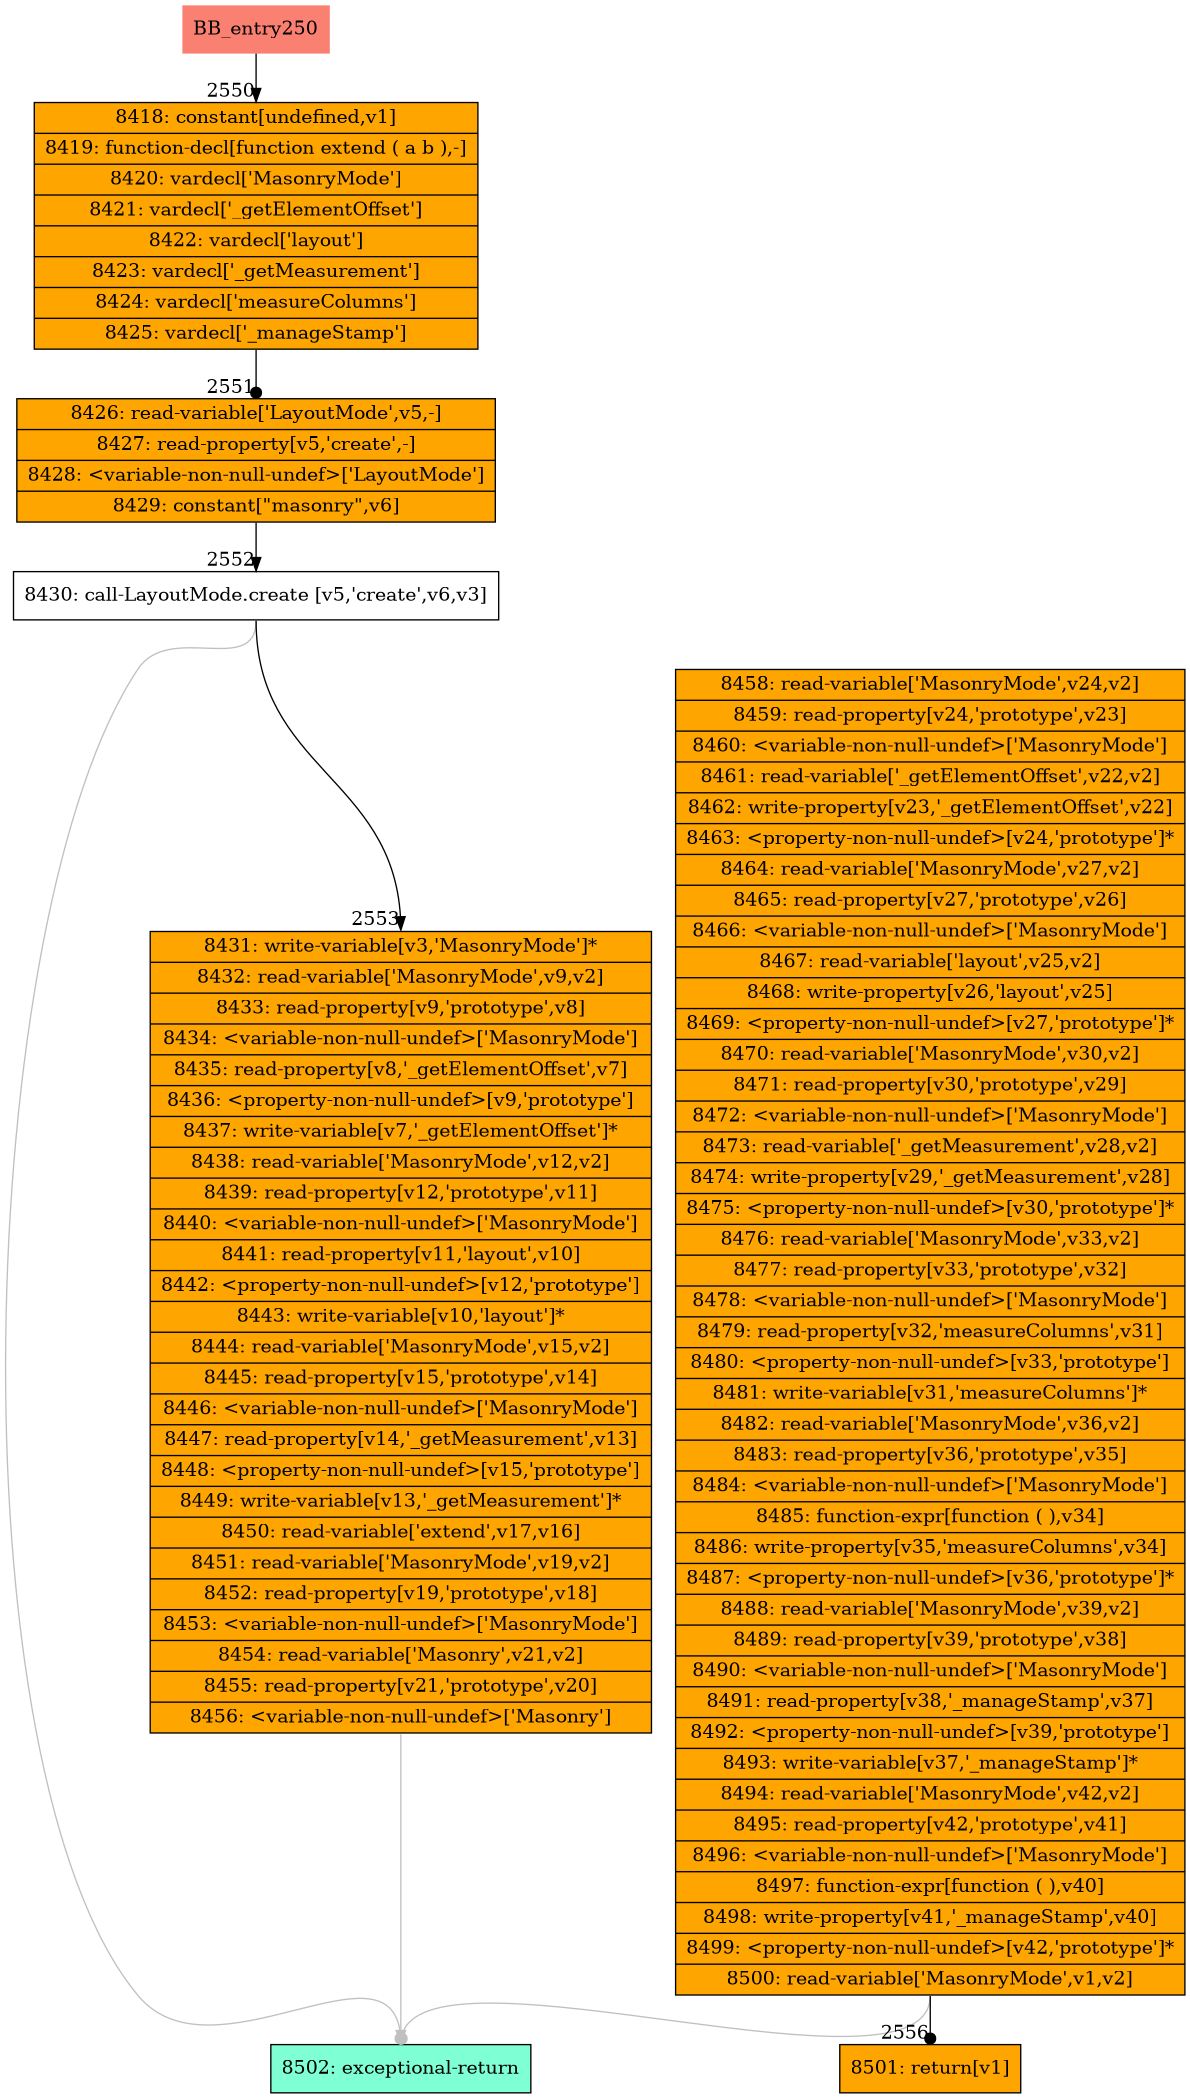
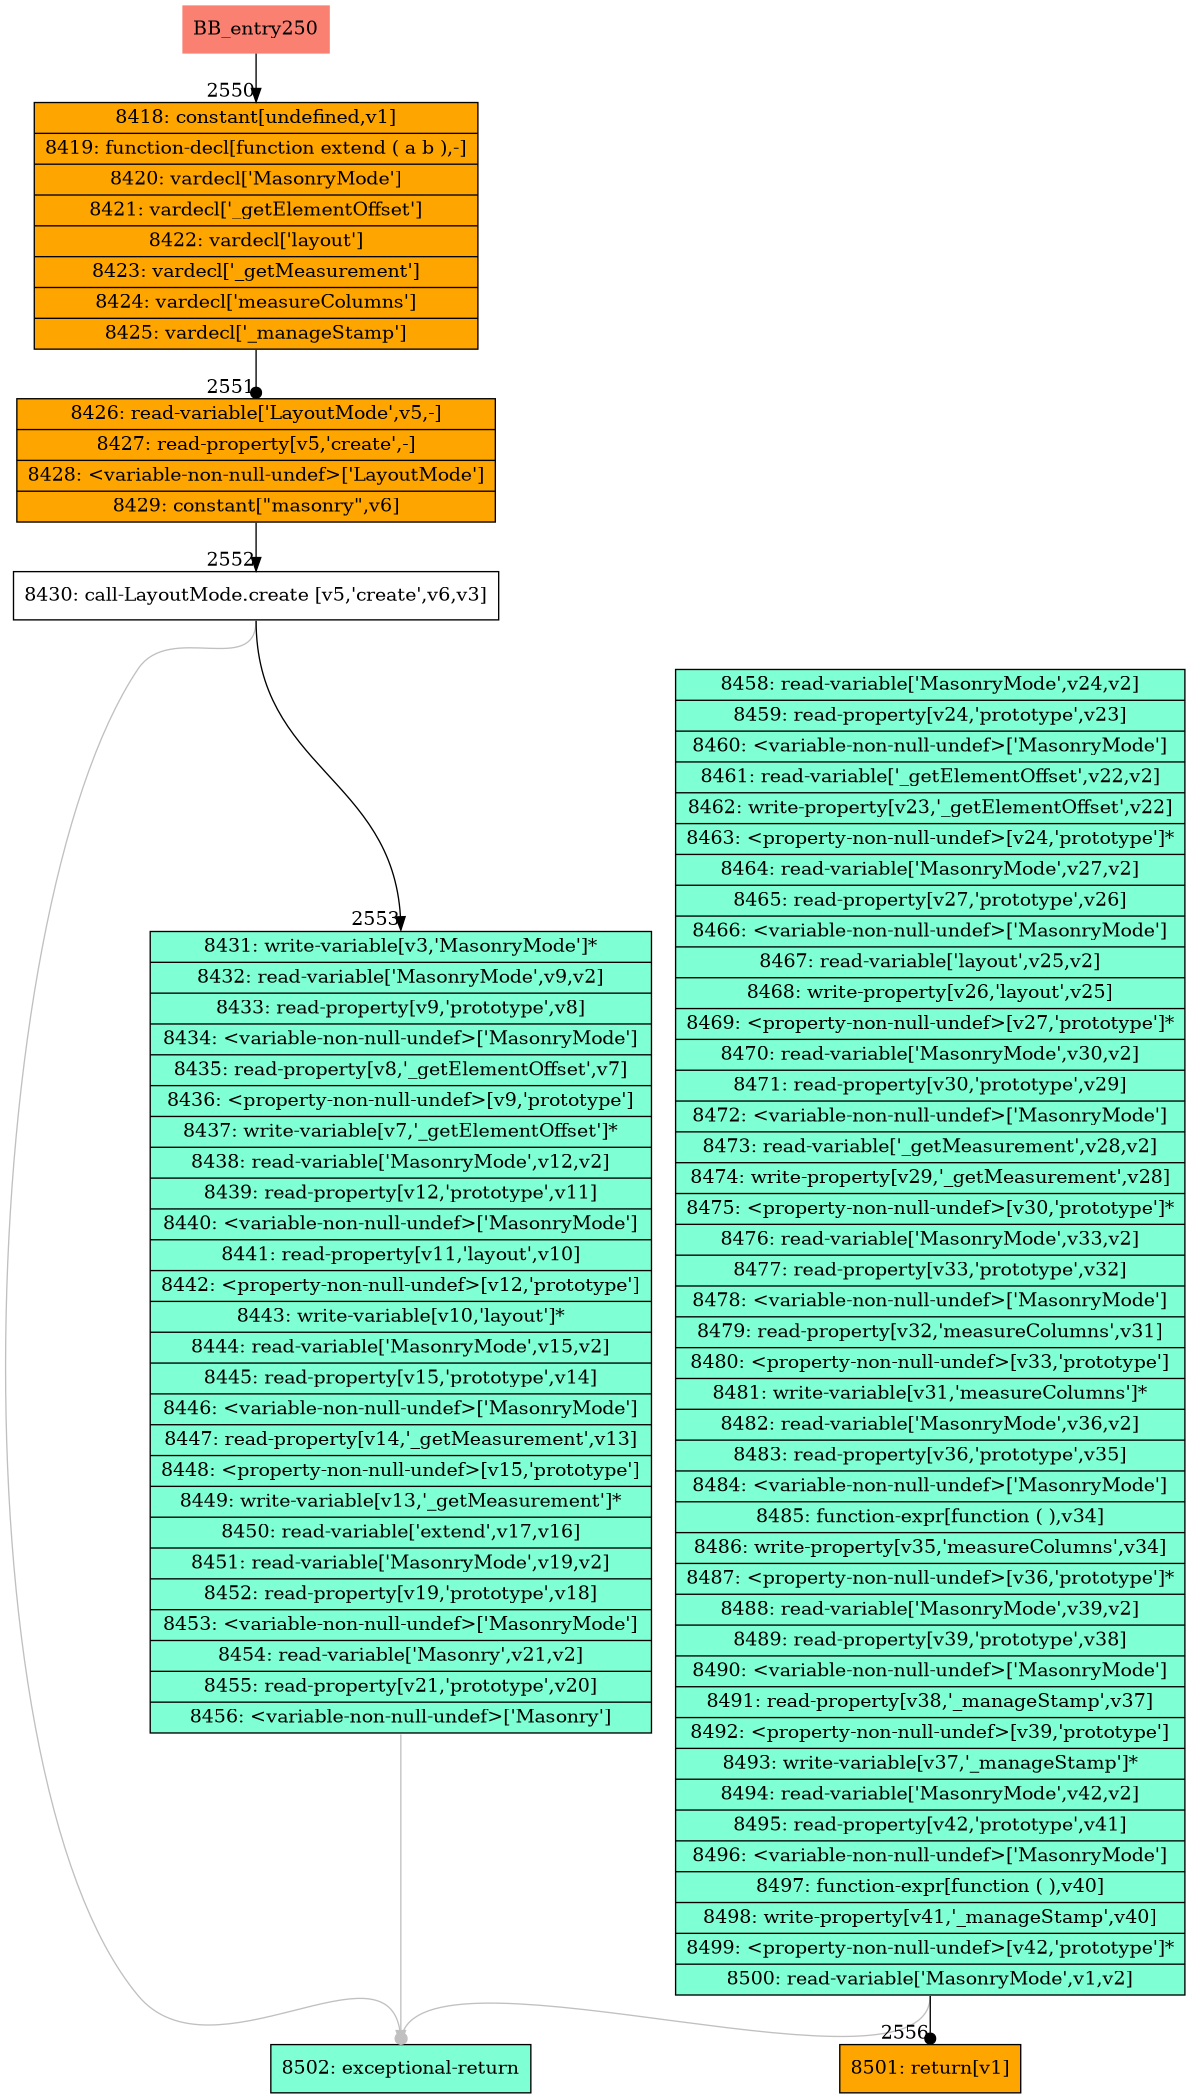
node "8431: write-variable[v3,'MasonryMode']*": fillcolor orange -> aquamarine
node "8458: read-variable['MasonryMode',v24,v2]": fillcolor orange -> aquamarine
